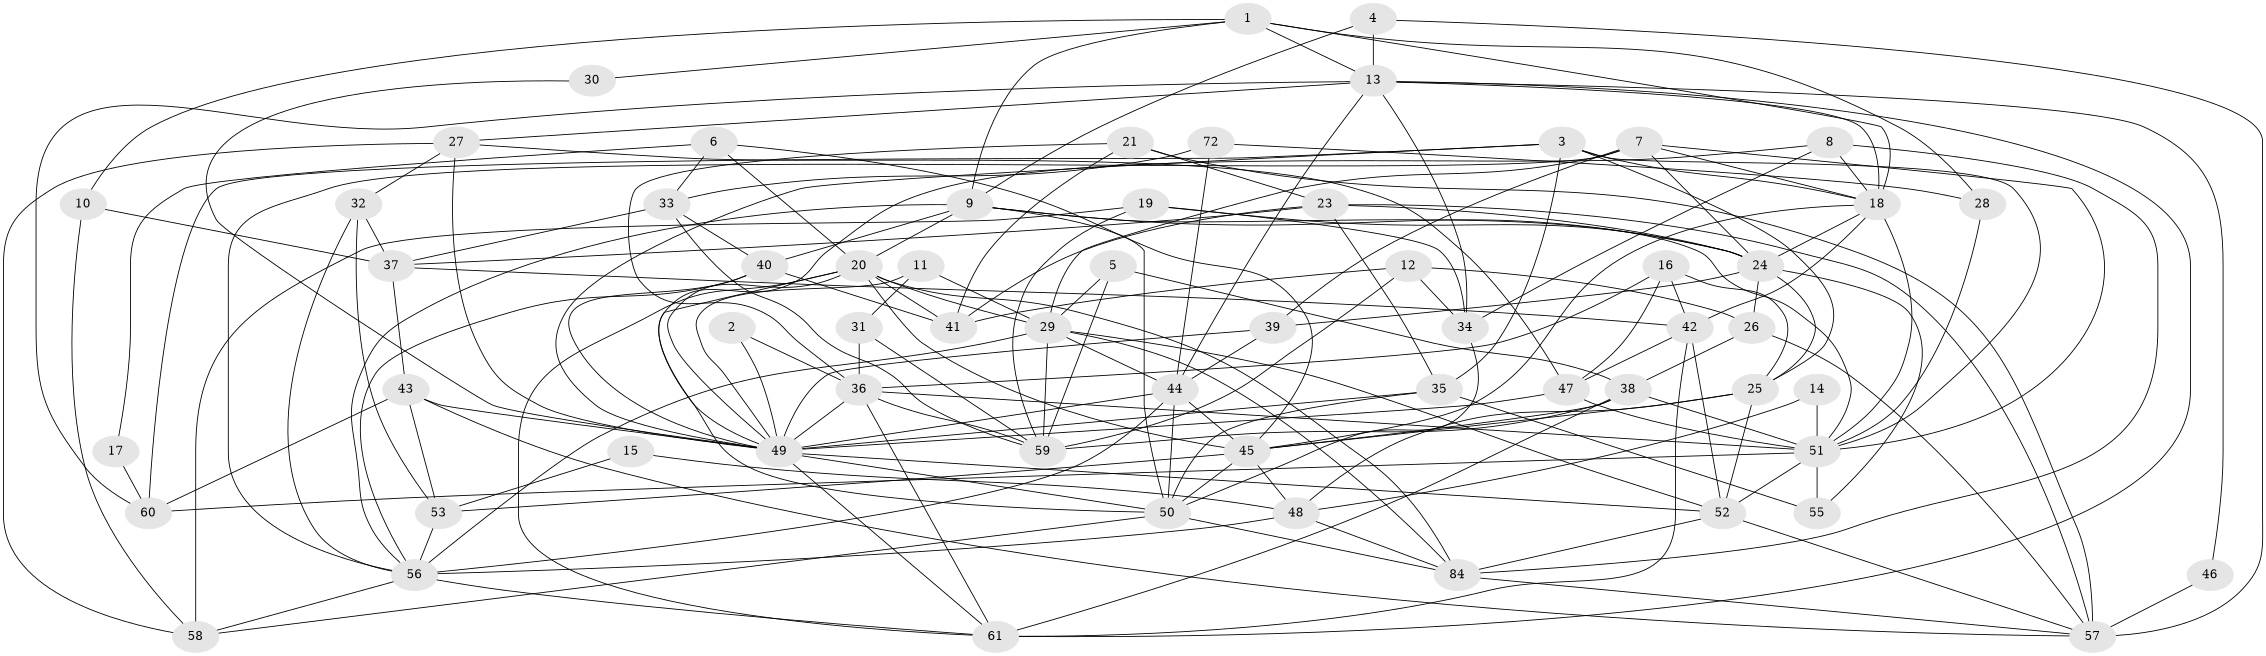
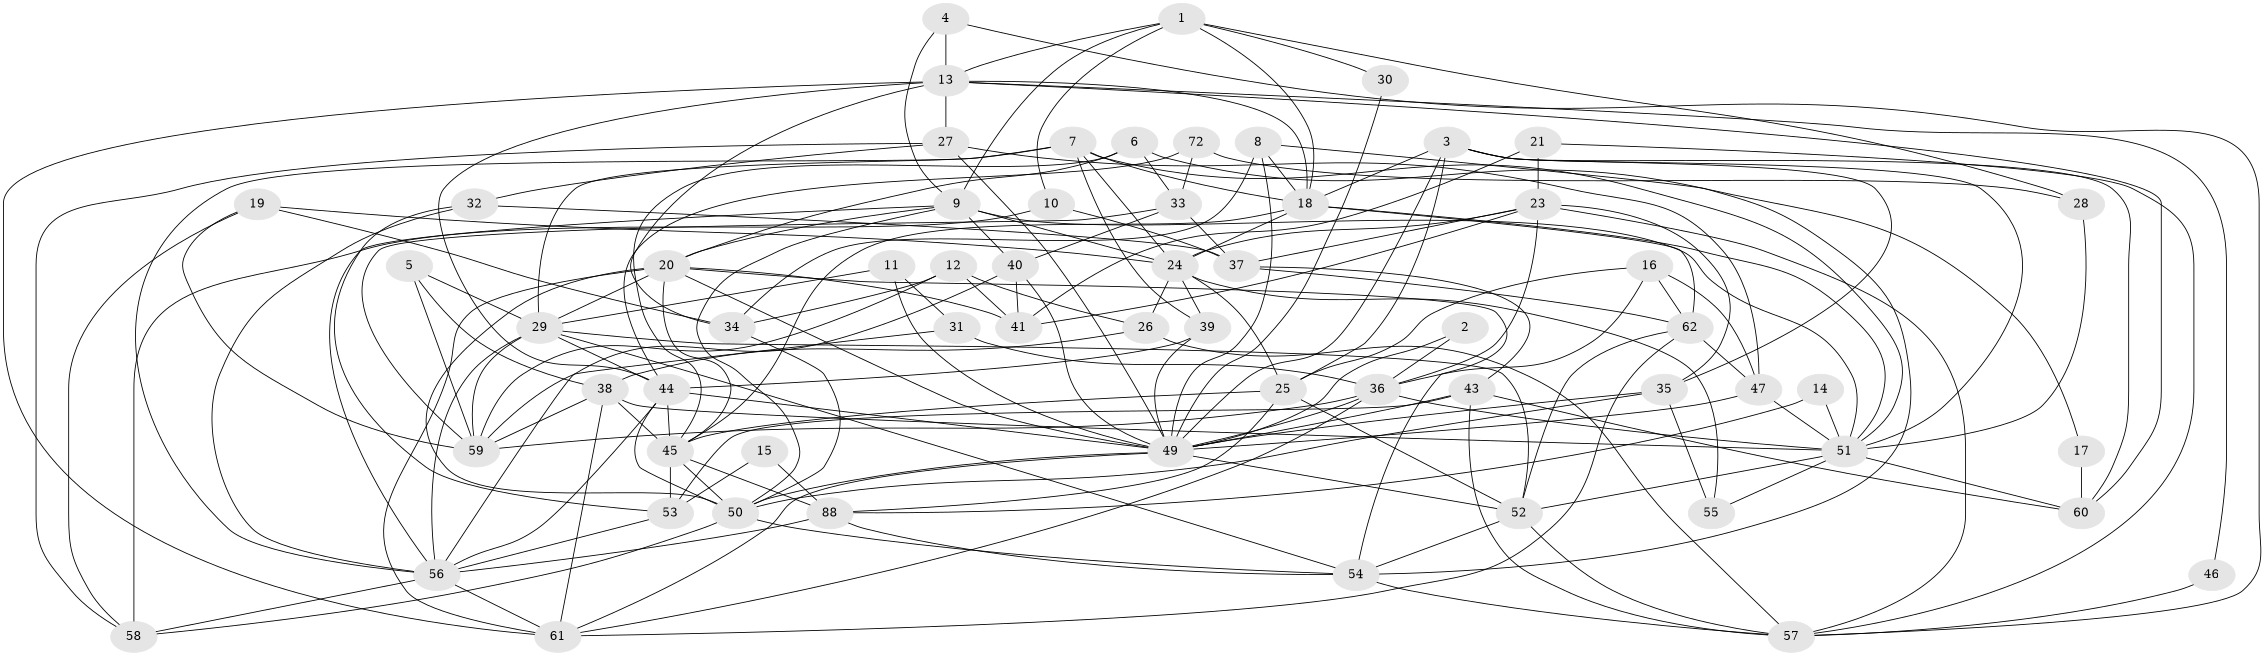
edge "21" -- "36": now "23" -- "36"
node "42": label "42" -> "62"
node "48": label "48" -> "88"
node "84": label "84" -> "54"
